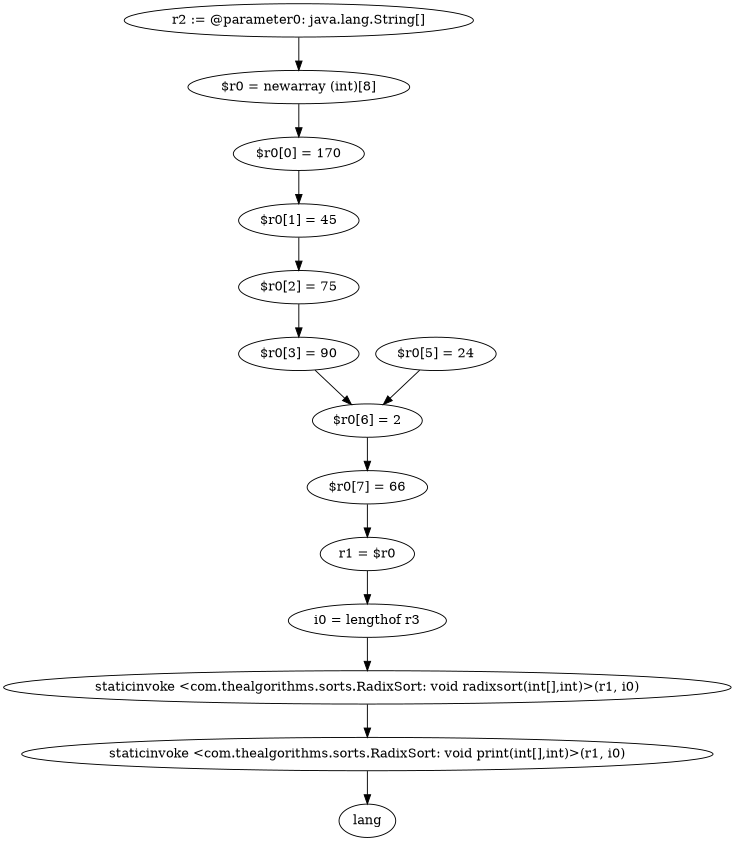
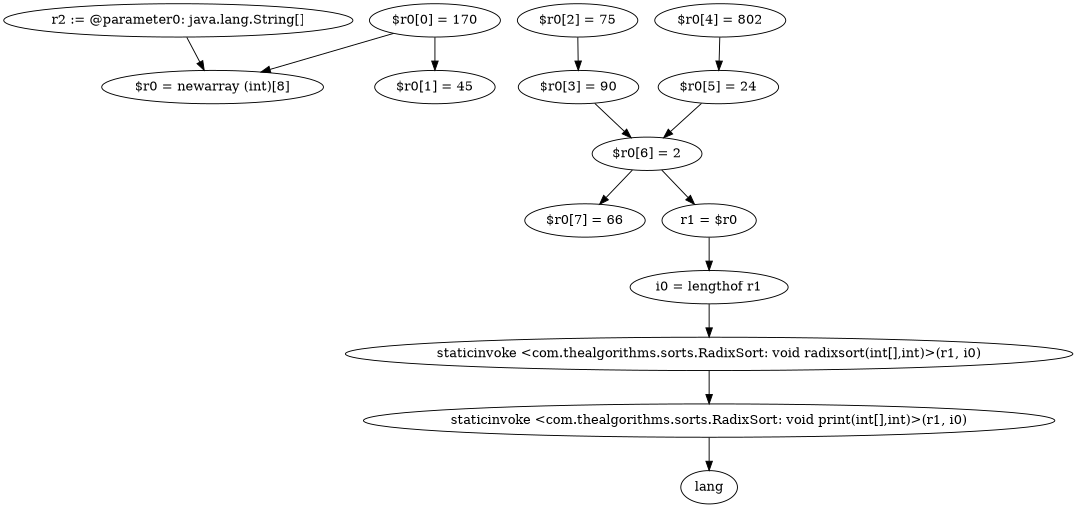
node "$r0[4] = 802": added
edge "$r0 = newarray (int)[8]" -> "$r0[0] = 170": reversed
edge "$r0[1] = 45" -> "$r0[2] = 75": removed
edge "$r0[7] = 66" -> "r1 = $r0": now "$r0[6] = 2" -> "r1 = $r0"
node "i0 = lengthof r3": label "i0 = lengthof r3" -> "i0 = lengthof r1"
